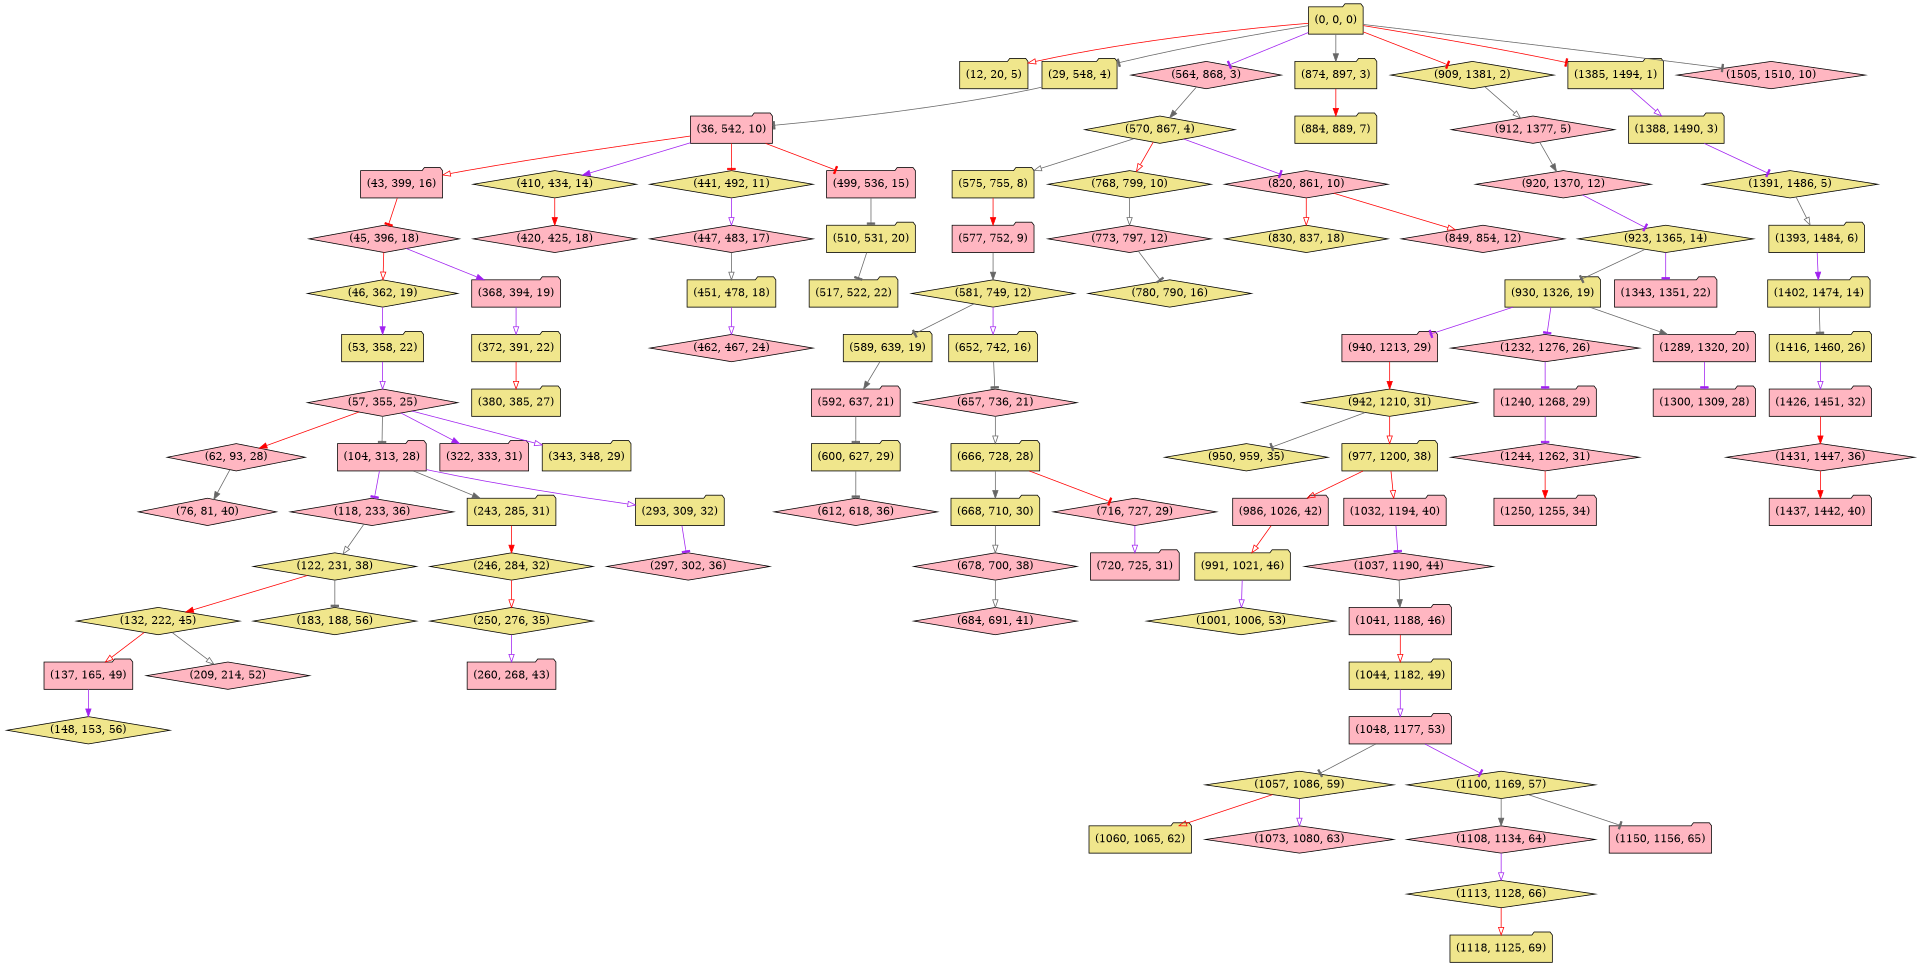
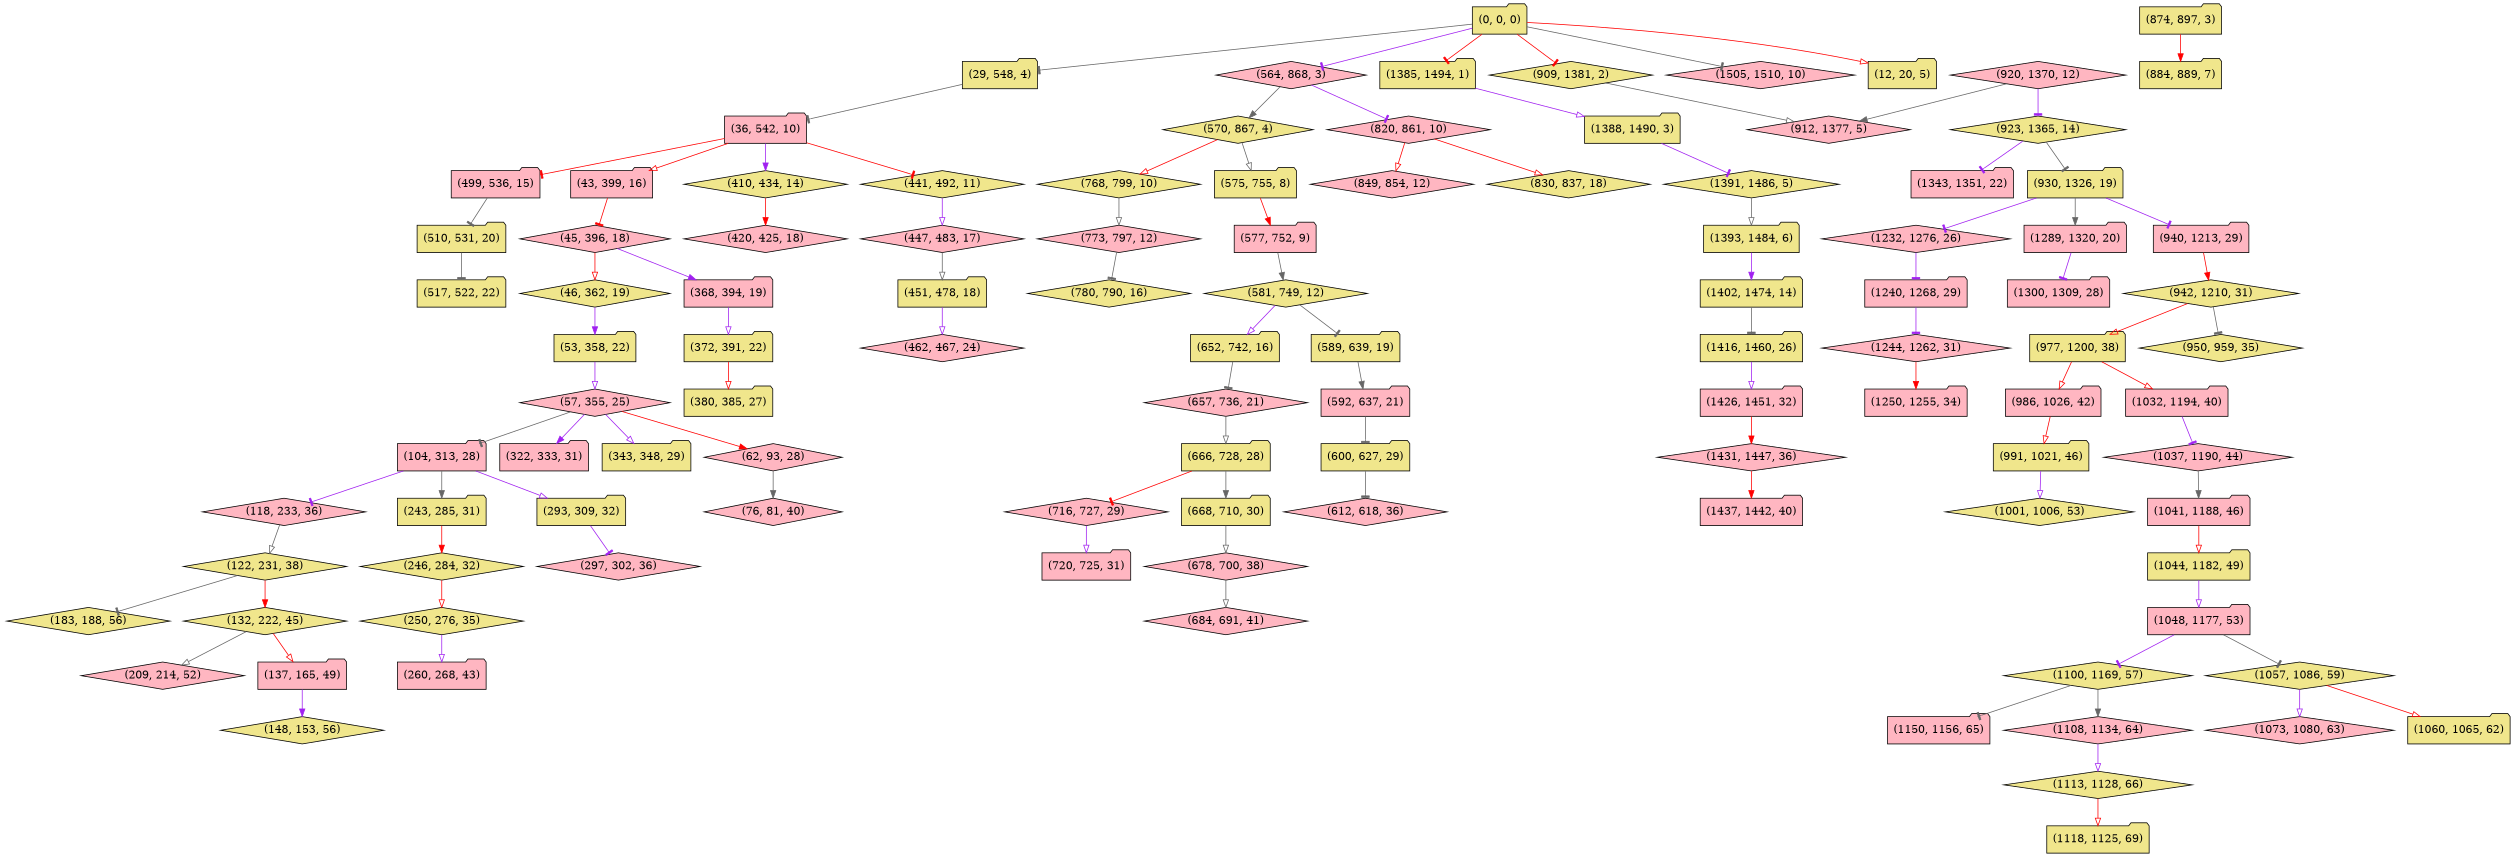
edge "(0, 0, 0)" -> "(874, 897, 3)": removed
edge "(912, 1377, 5)" -> "(920, 1370, 12)": reversed
edge "(570, 867, 4)" -> "(820, 861, 10)": now "(564, 868, 3)" -> "(820, 861, 10)"
